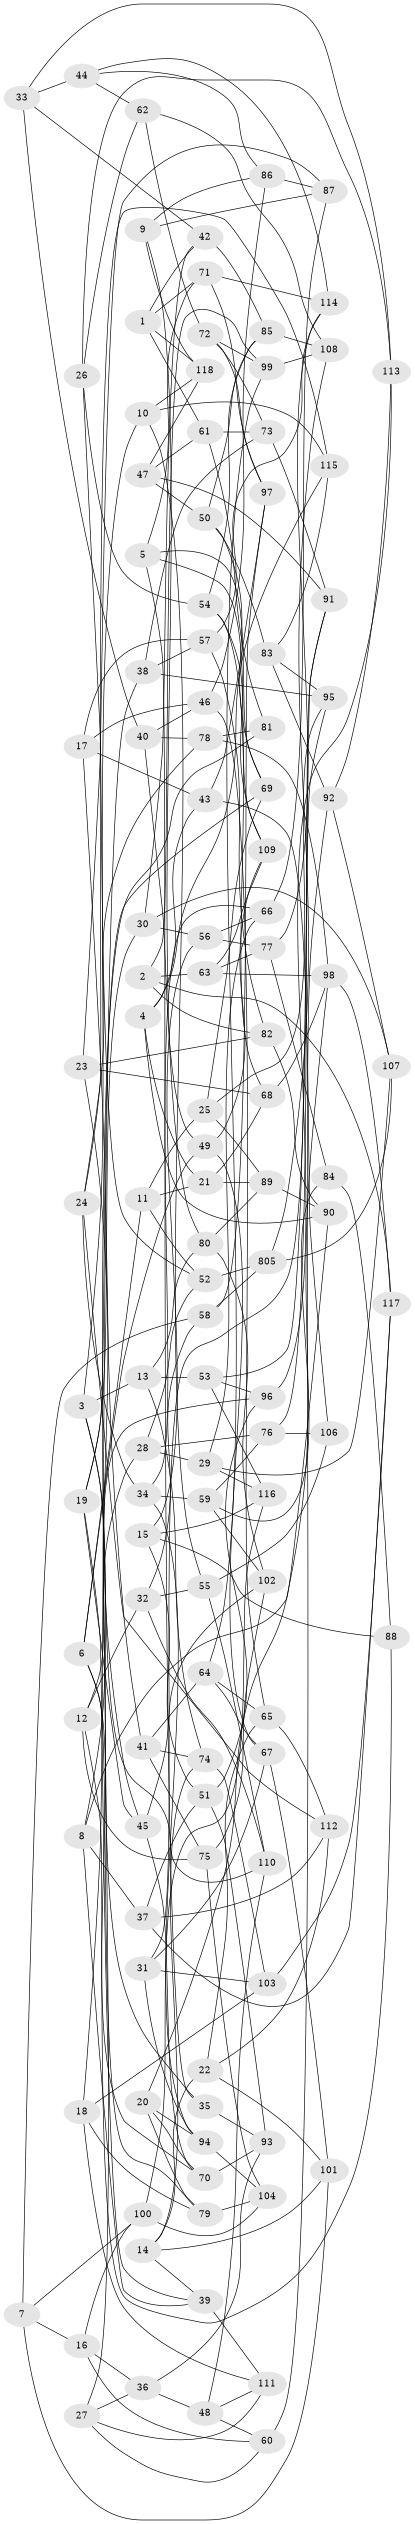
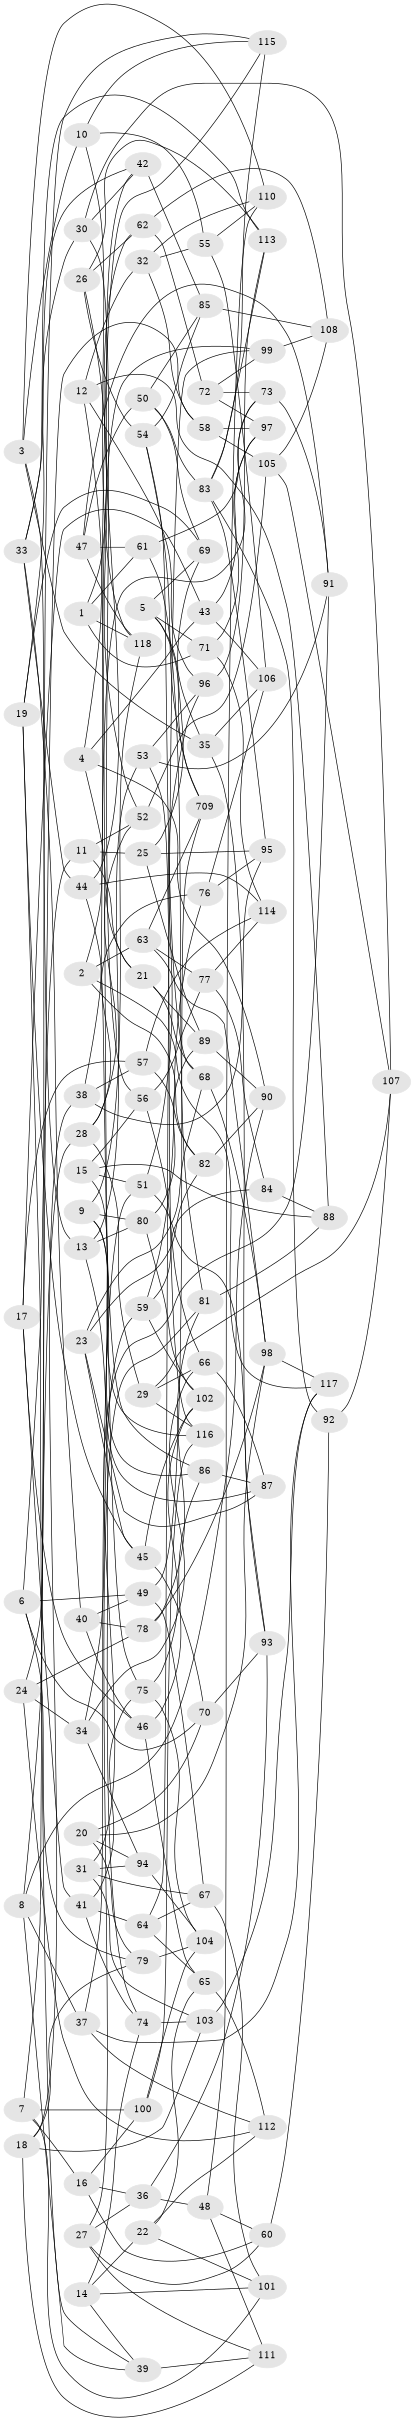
edge "113" -- "92": now "113" -- "83"
edge "106" -- "35": added
node "109": label "109" -> "709"
node "805": label "805" -> "105"
edge "88" -- "81": added
